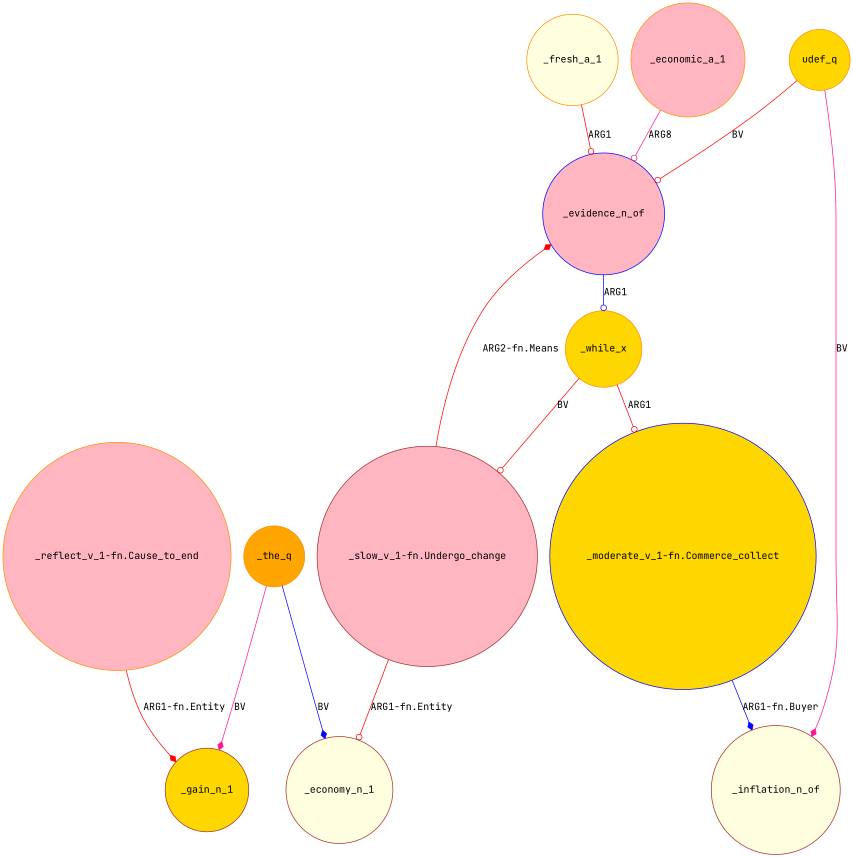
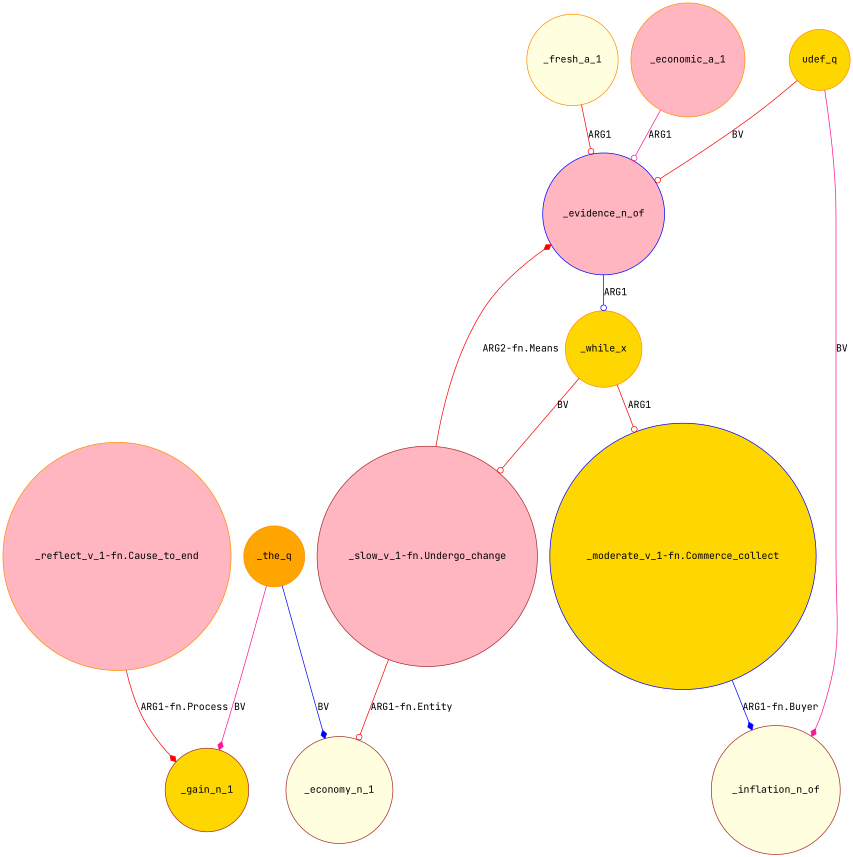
edge "_economic_a_1" -> "_evidence_n_of": label "ARG8" -> "ARG1"
edge "_reflect_v_1-fn.Cause_to_end" -> "_gain_n_1": label "ARG1-fn.Entity" -> "ARG1-fn.Process"
